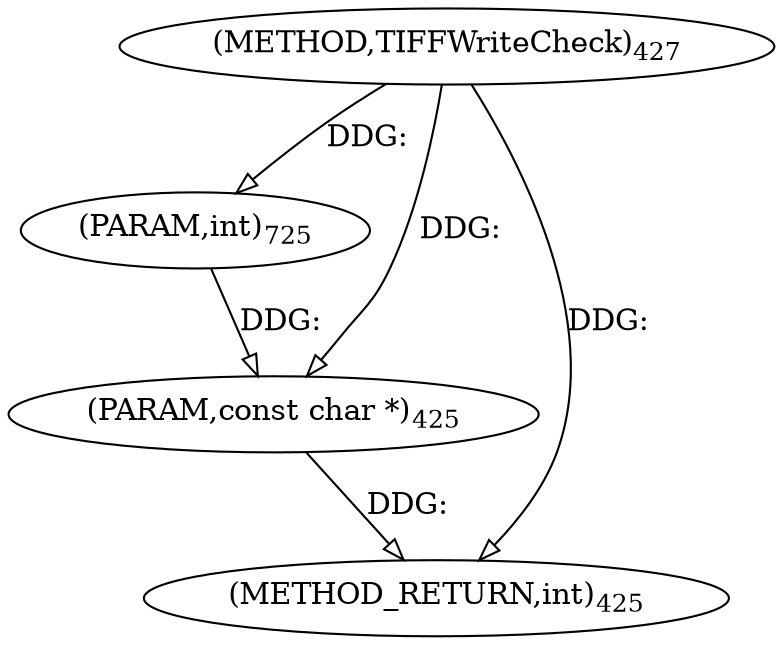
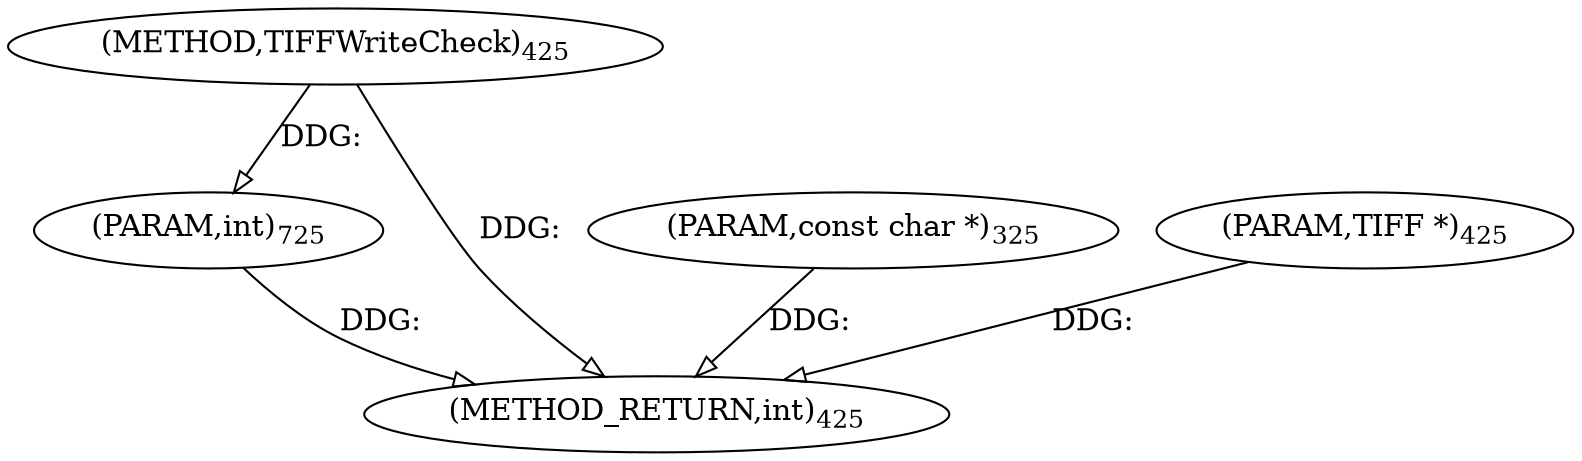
node "(METHOD,TIFFWriteCheck)": text "427" -> "425"
node "(PARAM,TIFF *)": added
edge "(METHOD,TIFFWriteCheck)" -> "(PARAM,const char *)": removed, label "DDG:"
edge "(PARAM,int)" -> "(PARAM,const char *)": now "(PARAM,int)" -> "(METHOD_RETURN,int)"
node "(PARAM,const char *)": text "425" -> "325"
